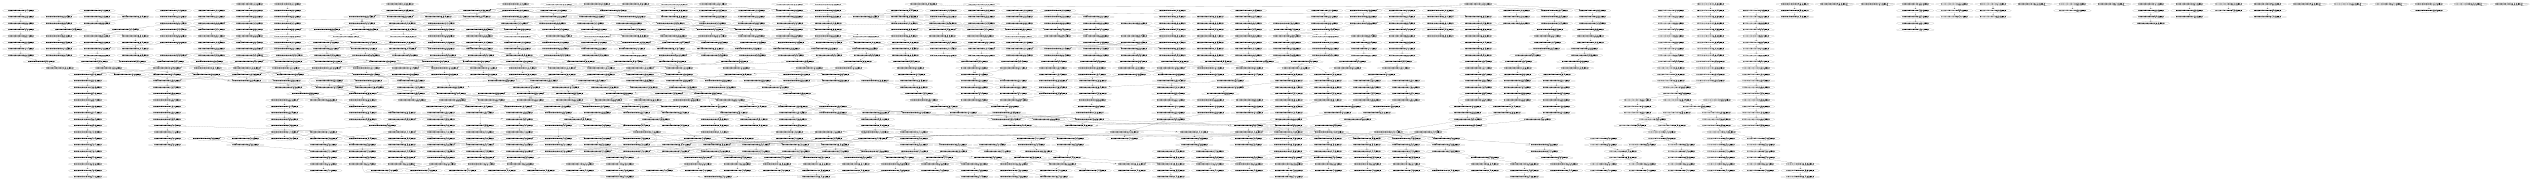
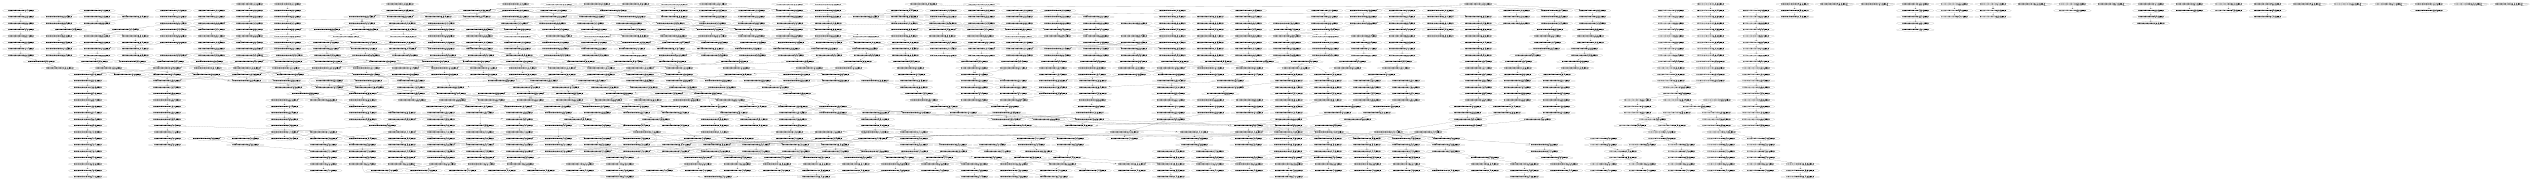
node "00000100000000000000_17-36:15-LEN:20": removed
edge "00000000000000000000_15-35:94-LEN:20" -> "00000000000000000000_17-37:86-LEN:20": now "00000000000000000000_16-36:91-LEN:20" -> "00000000000000000000_17-37:86-LEN:20"
